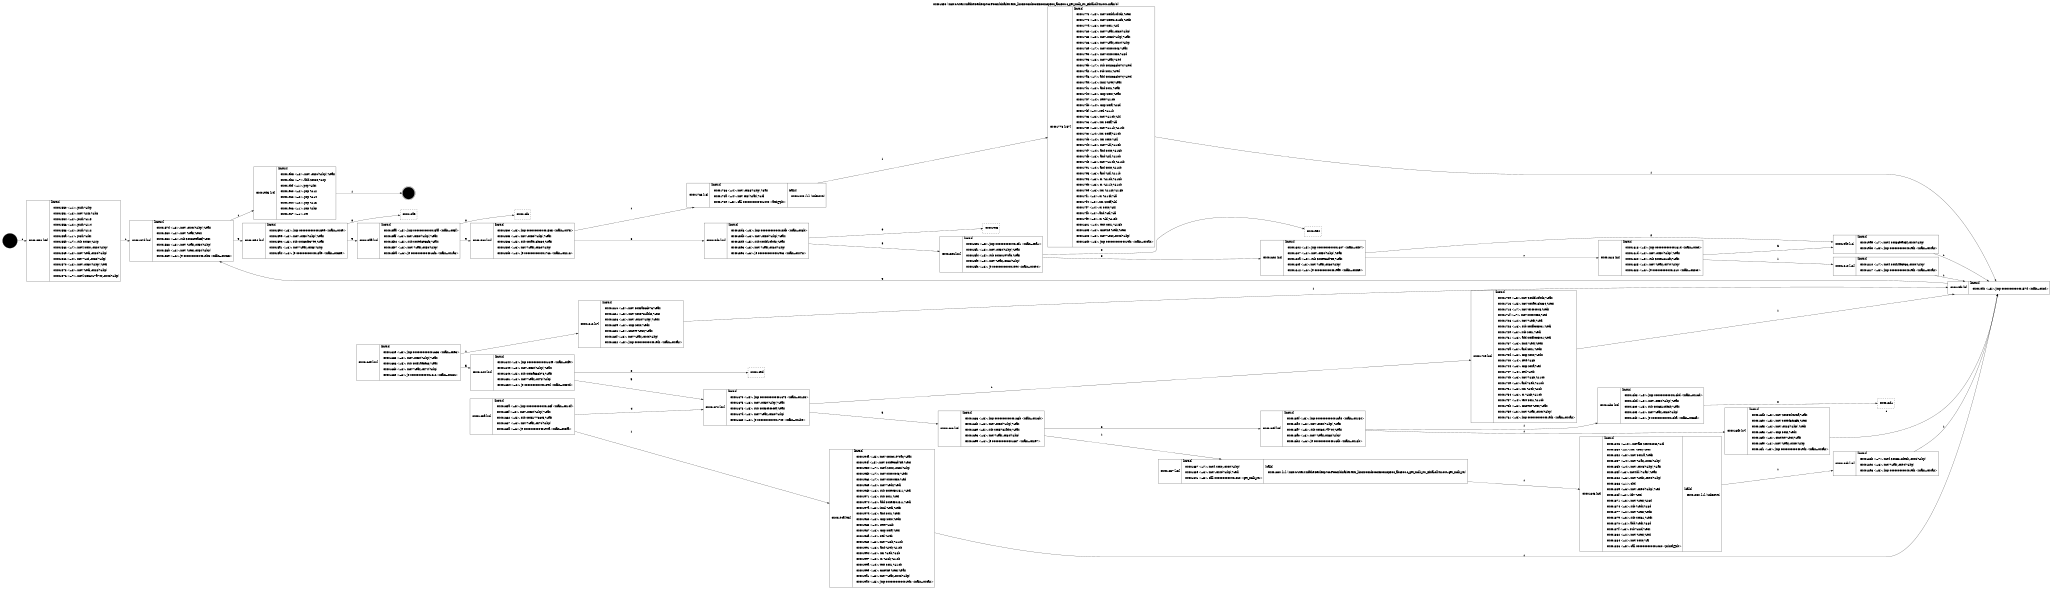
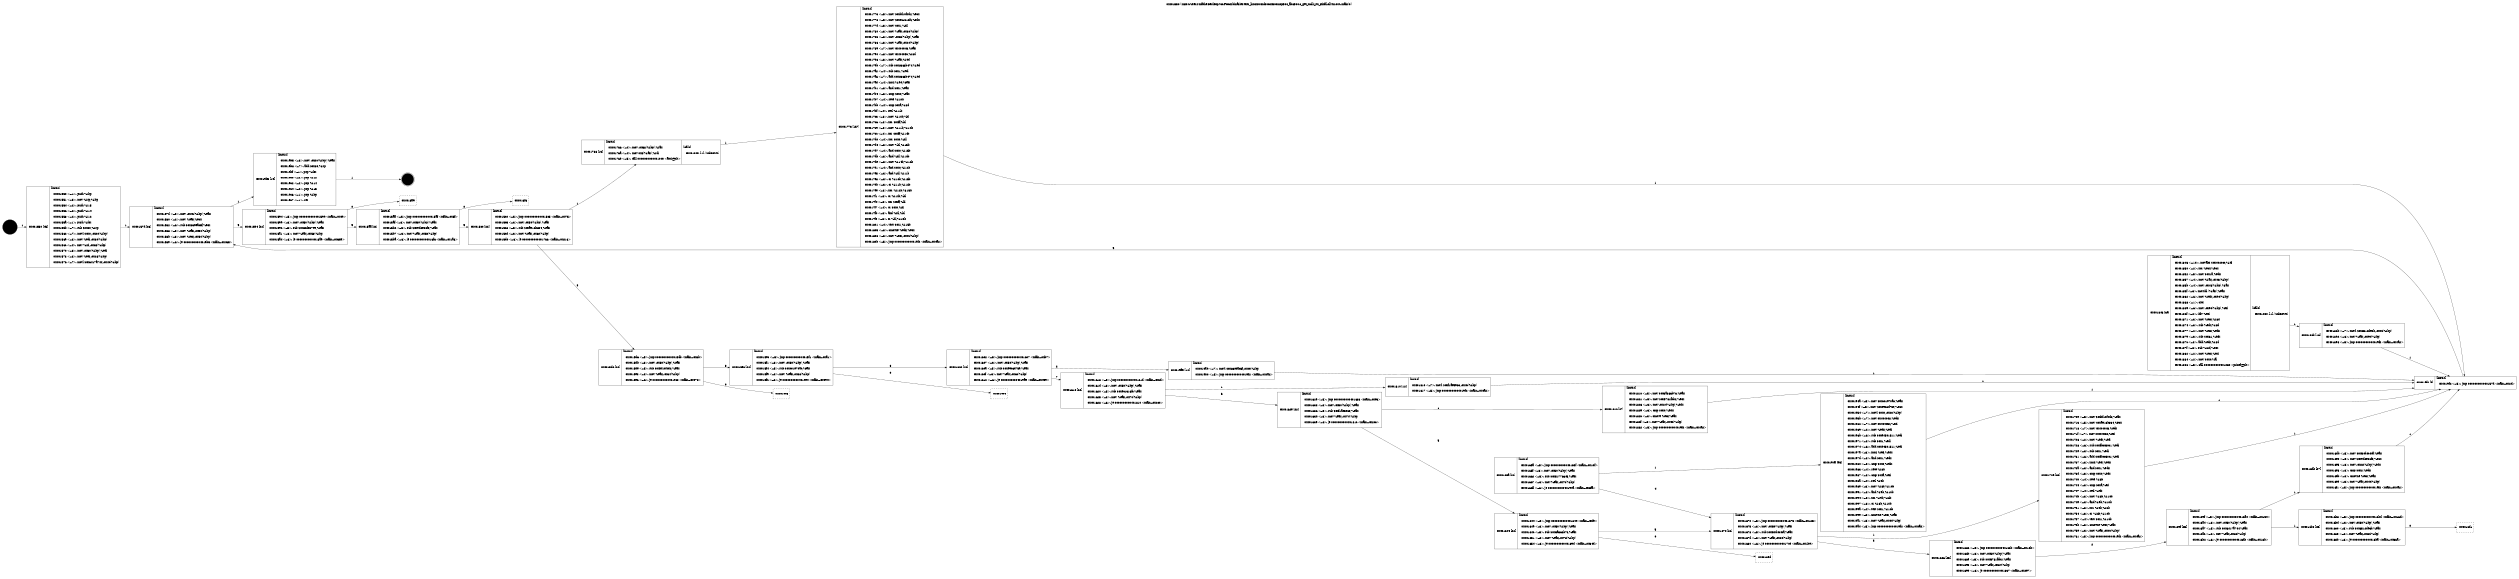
edge "0x401618 [22]" -> "0x4019a9 [12]": now "0x401618 [22]" -> "0x40162e [22]"
node "0x401837 [15]": removed
